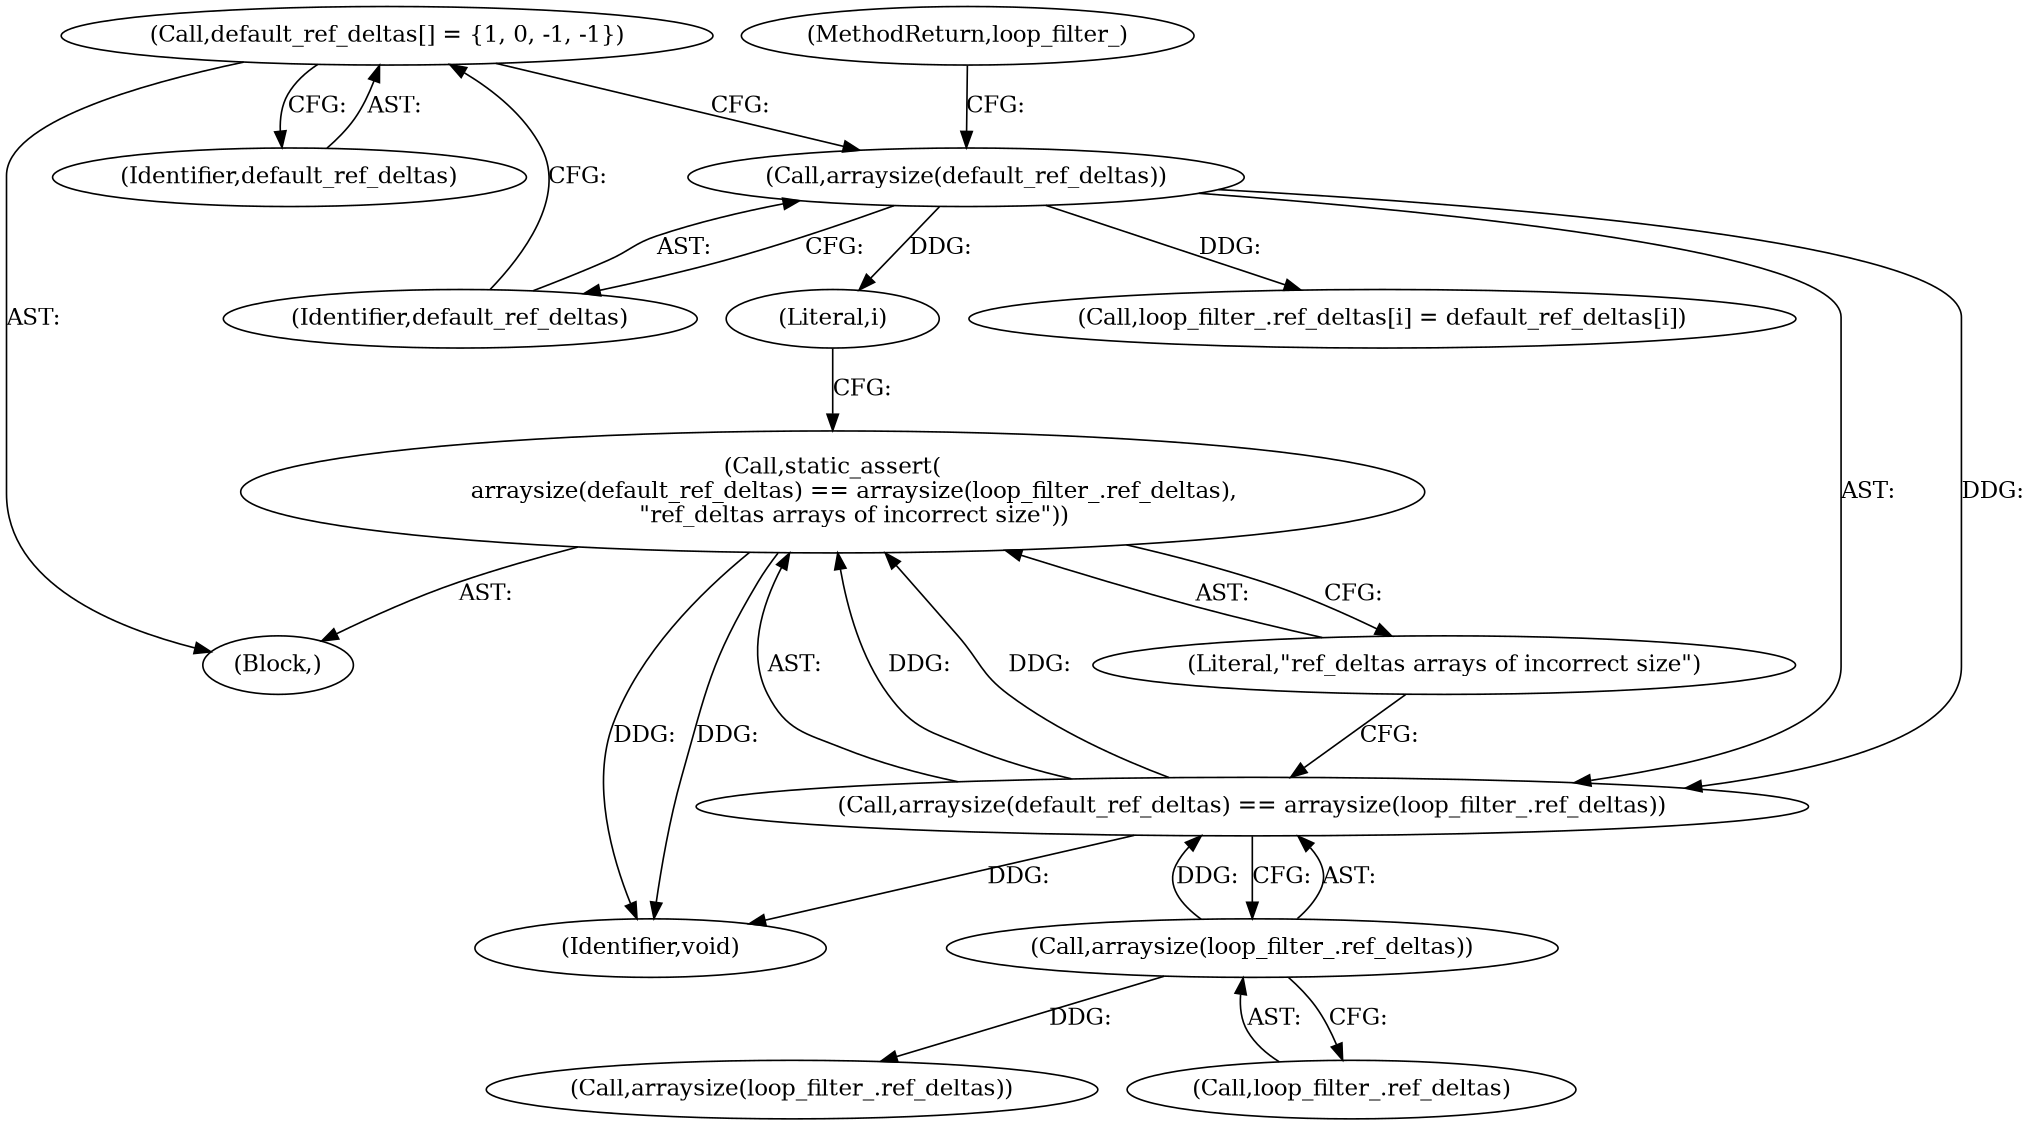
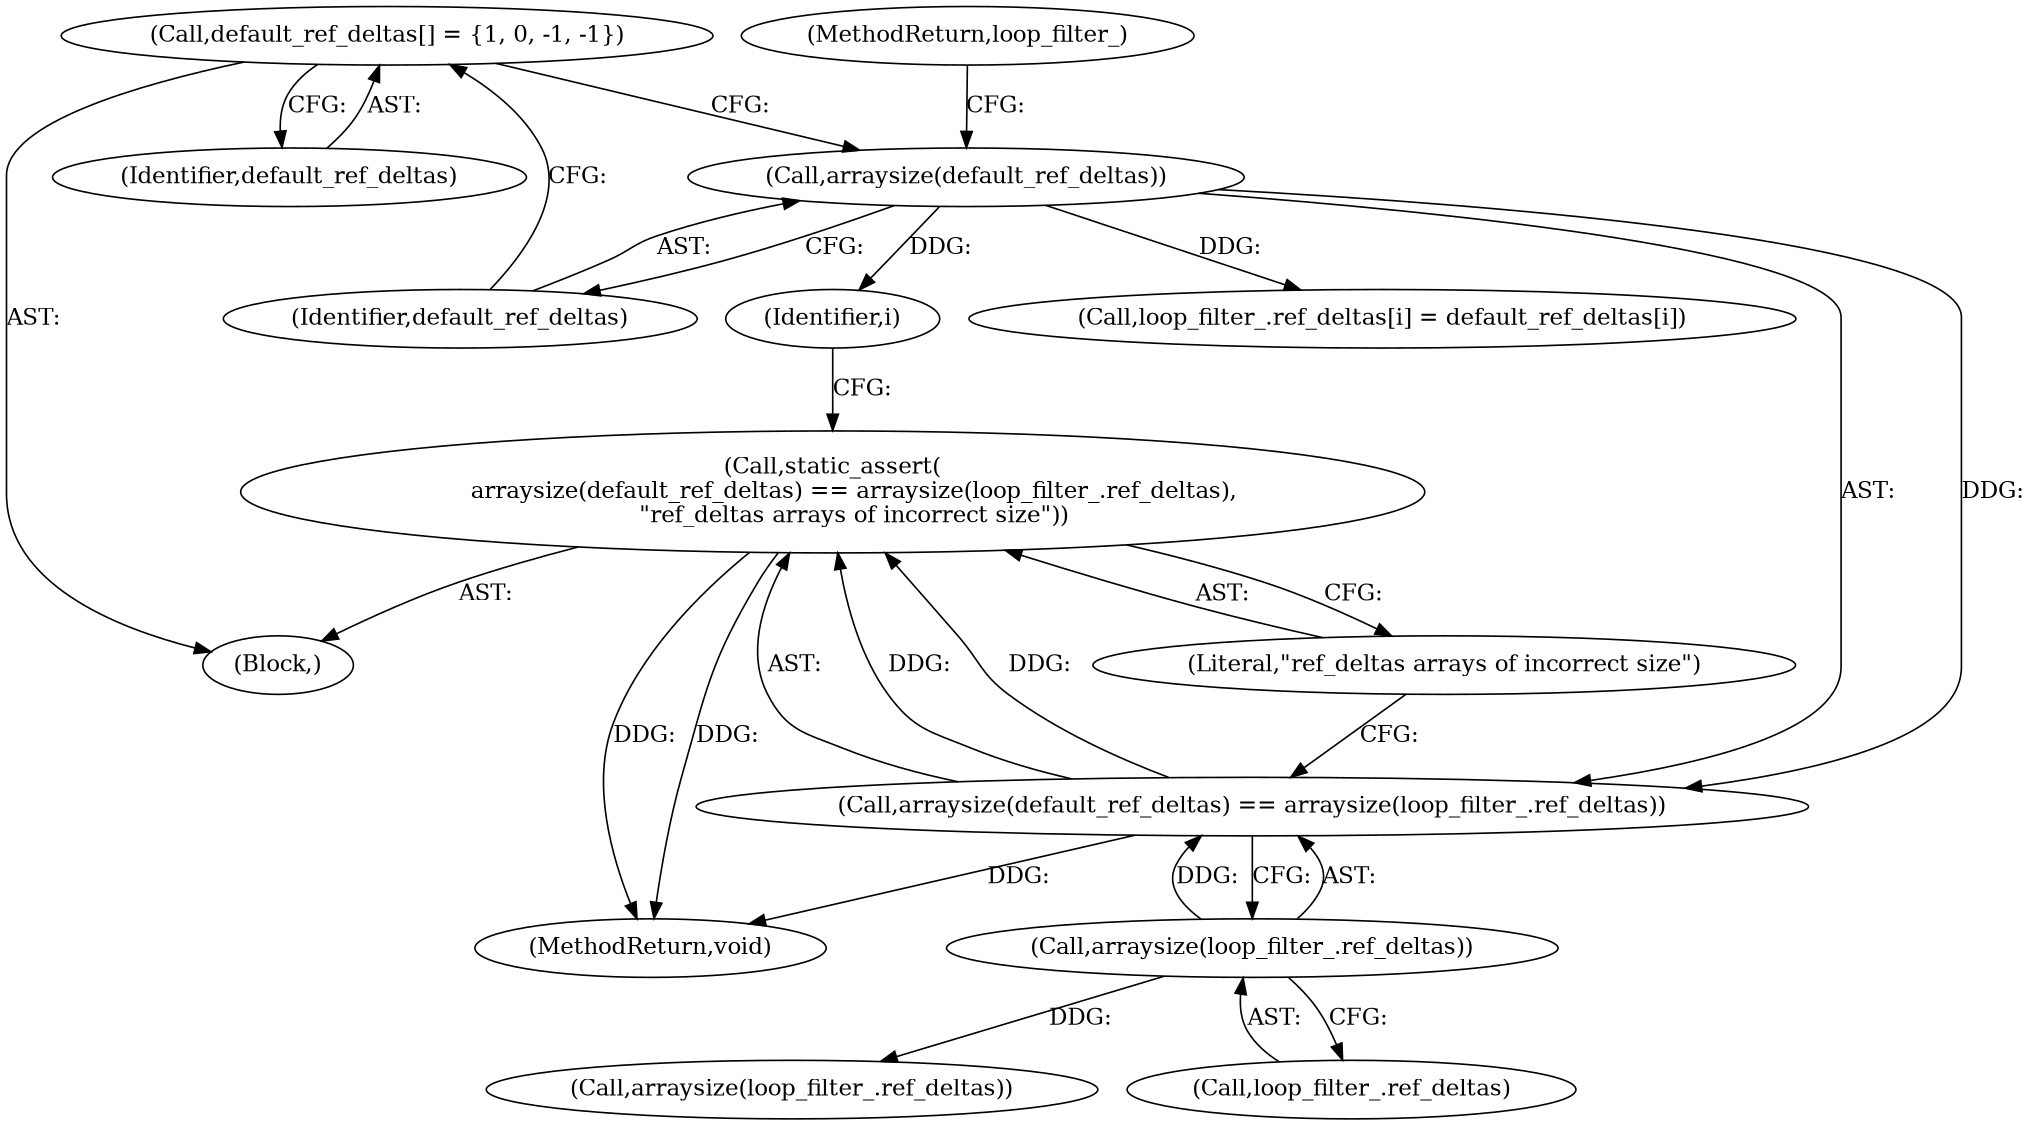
node "(Literal,i)": label "(Literal,i)" -> "(Identifier,i)"
node "(Identifier,void)": label "(Identifier,void)" -> "(MethodReturn,void)"
